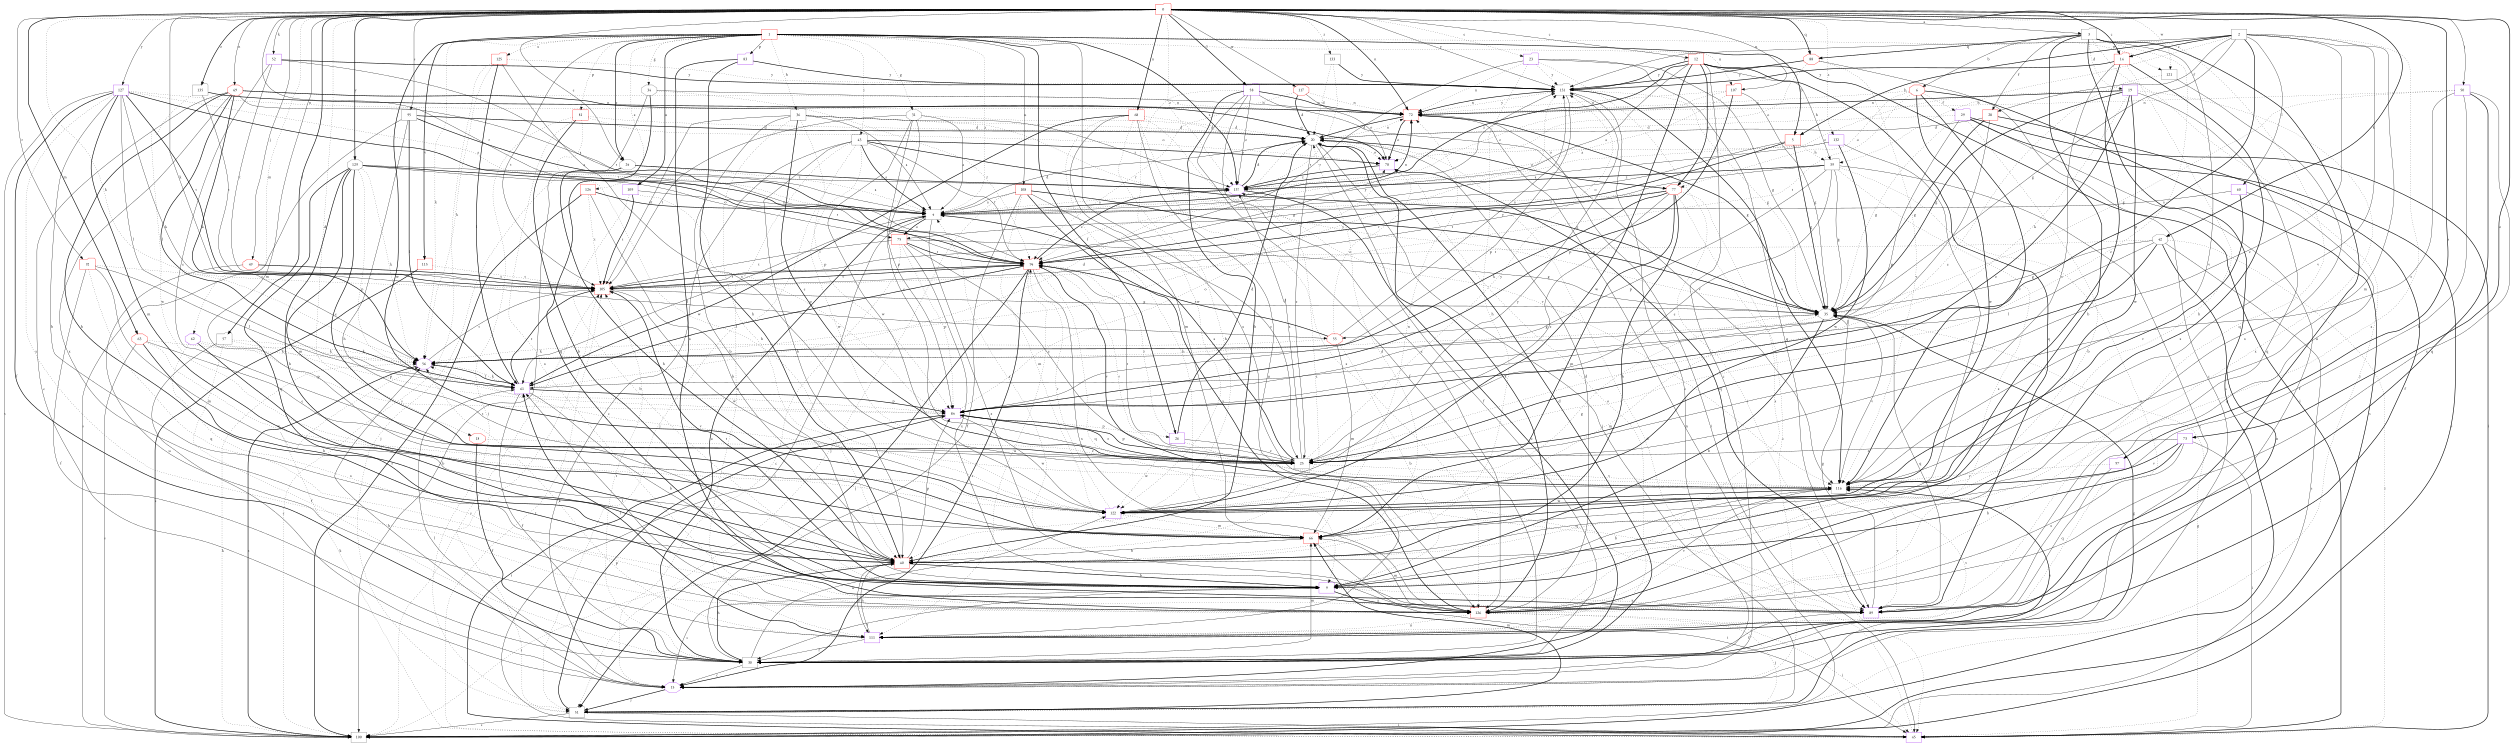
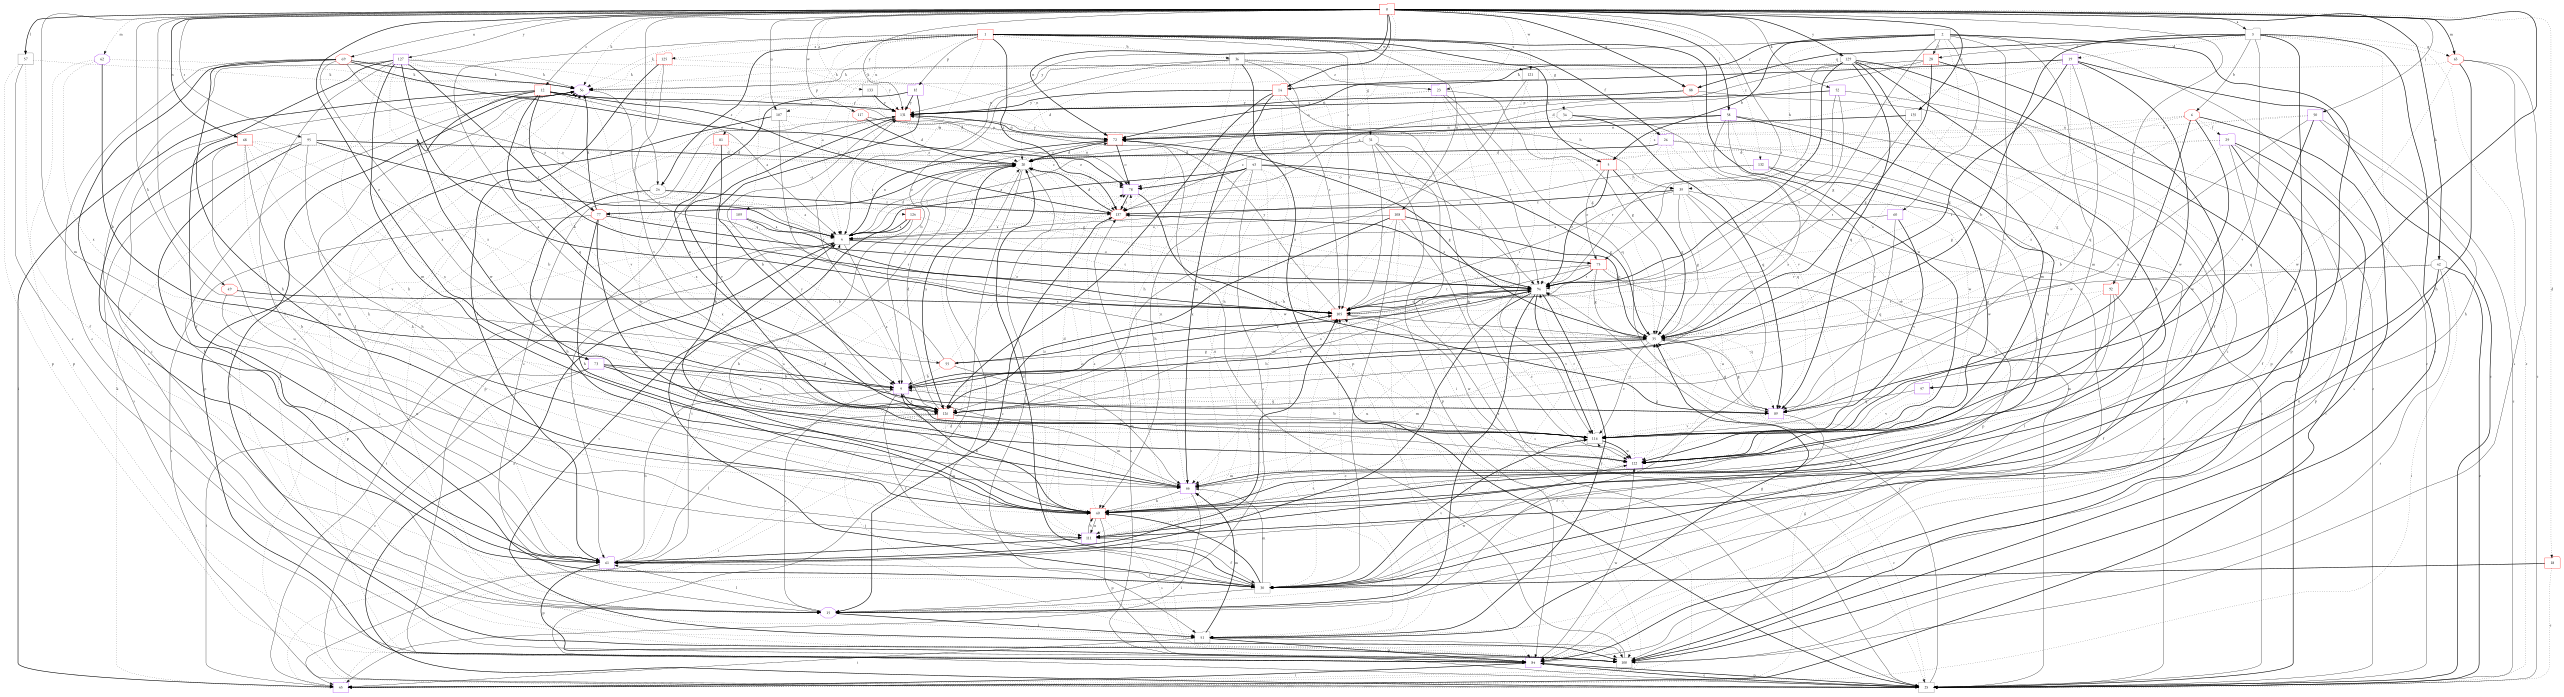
edge "1" -> "43": removed, label "i"
edge "1" -> "109": style bold -> dotted
node "131": color gray40 -> red
node "107": color red -> gray40
edge "34" -> "72": style solid -> dotted
edge "36" -> "137": now "36" -> "23"
node "137": color purple -> red
node "115": removed
node "94": color red -> gray40
edge "3" -> "89": now "3" -> "63"
edge "20" -> "111": added, label "u"
edge "42" -> "61": removed, label "l"
edge "56" -> "61": style bold -> solid
edge "84" -> "26": reversed
node "18": shape octagon -> folder
edge "116" -> "56": reversed
edge "127" -> "40": style solid -> dotted
edge "39" -> "126": removed, label "x"
node "66": color red -> purple
edge "9" -> "89": label "v" -> "q"
